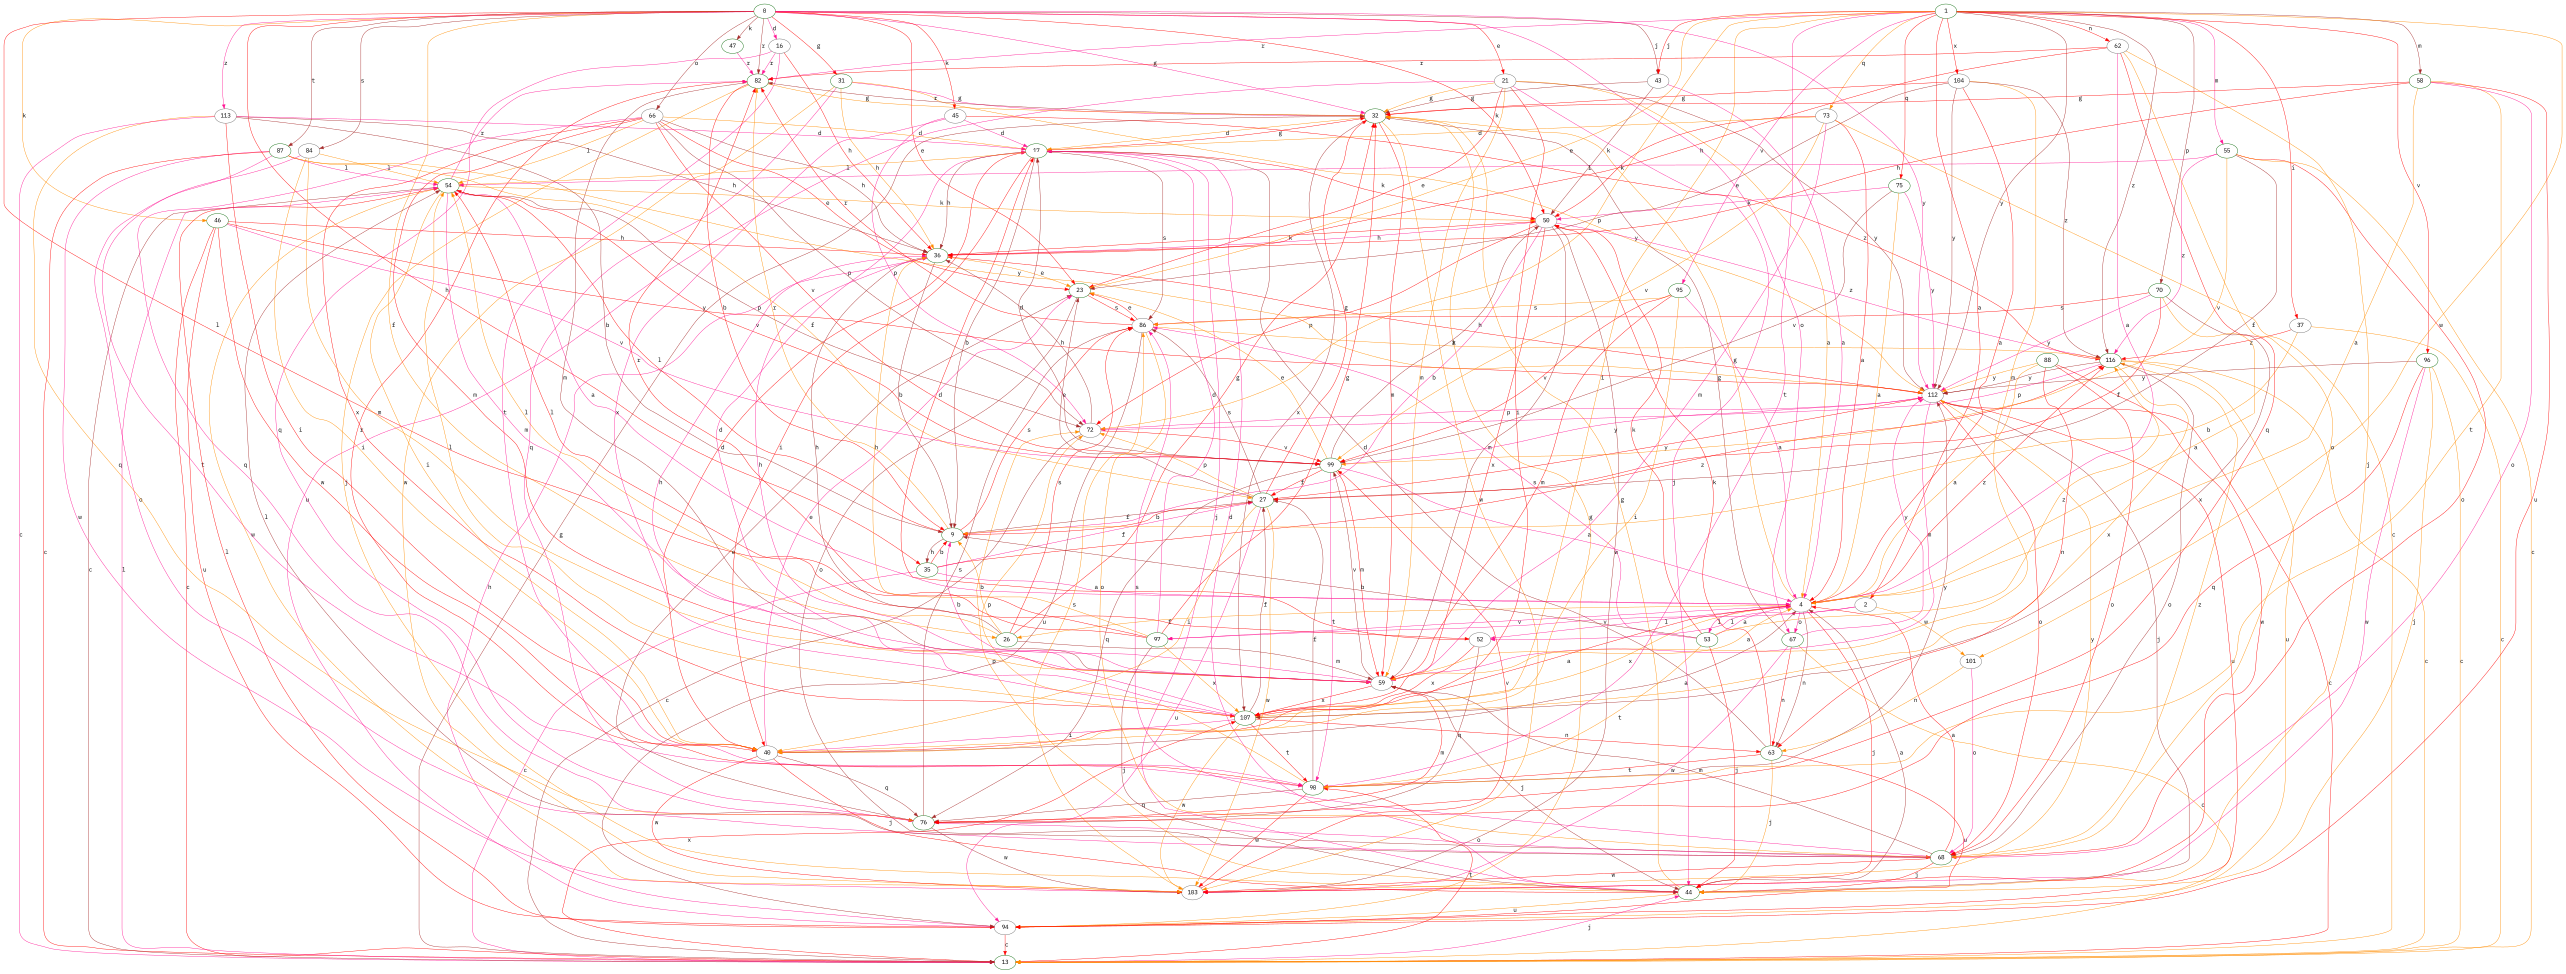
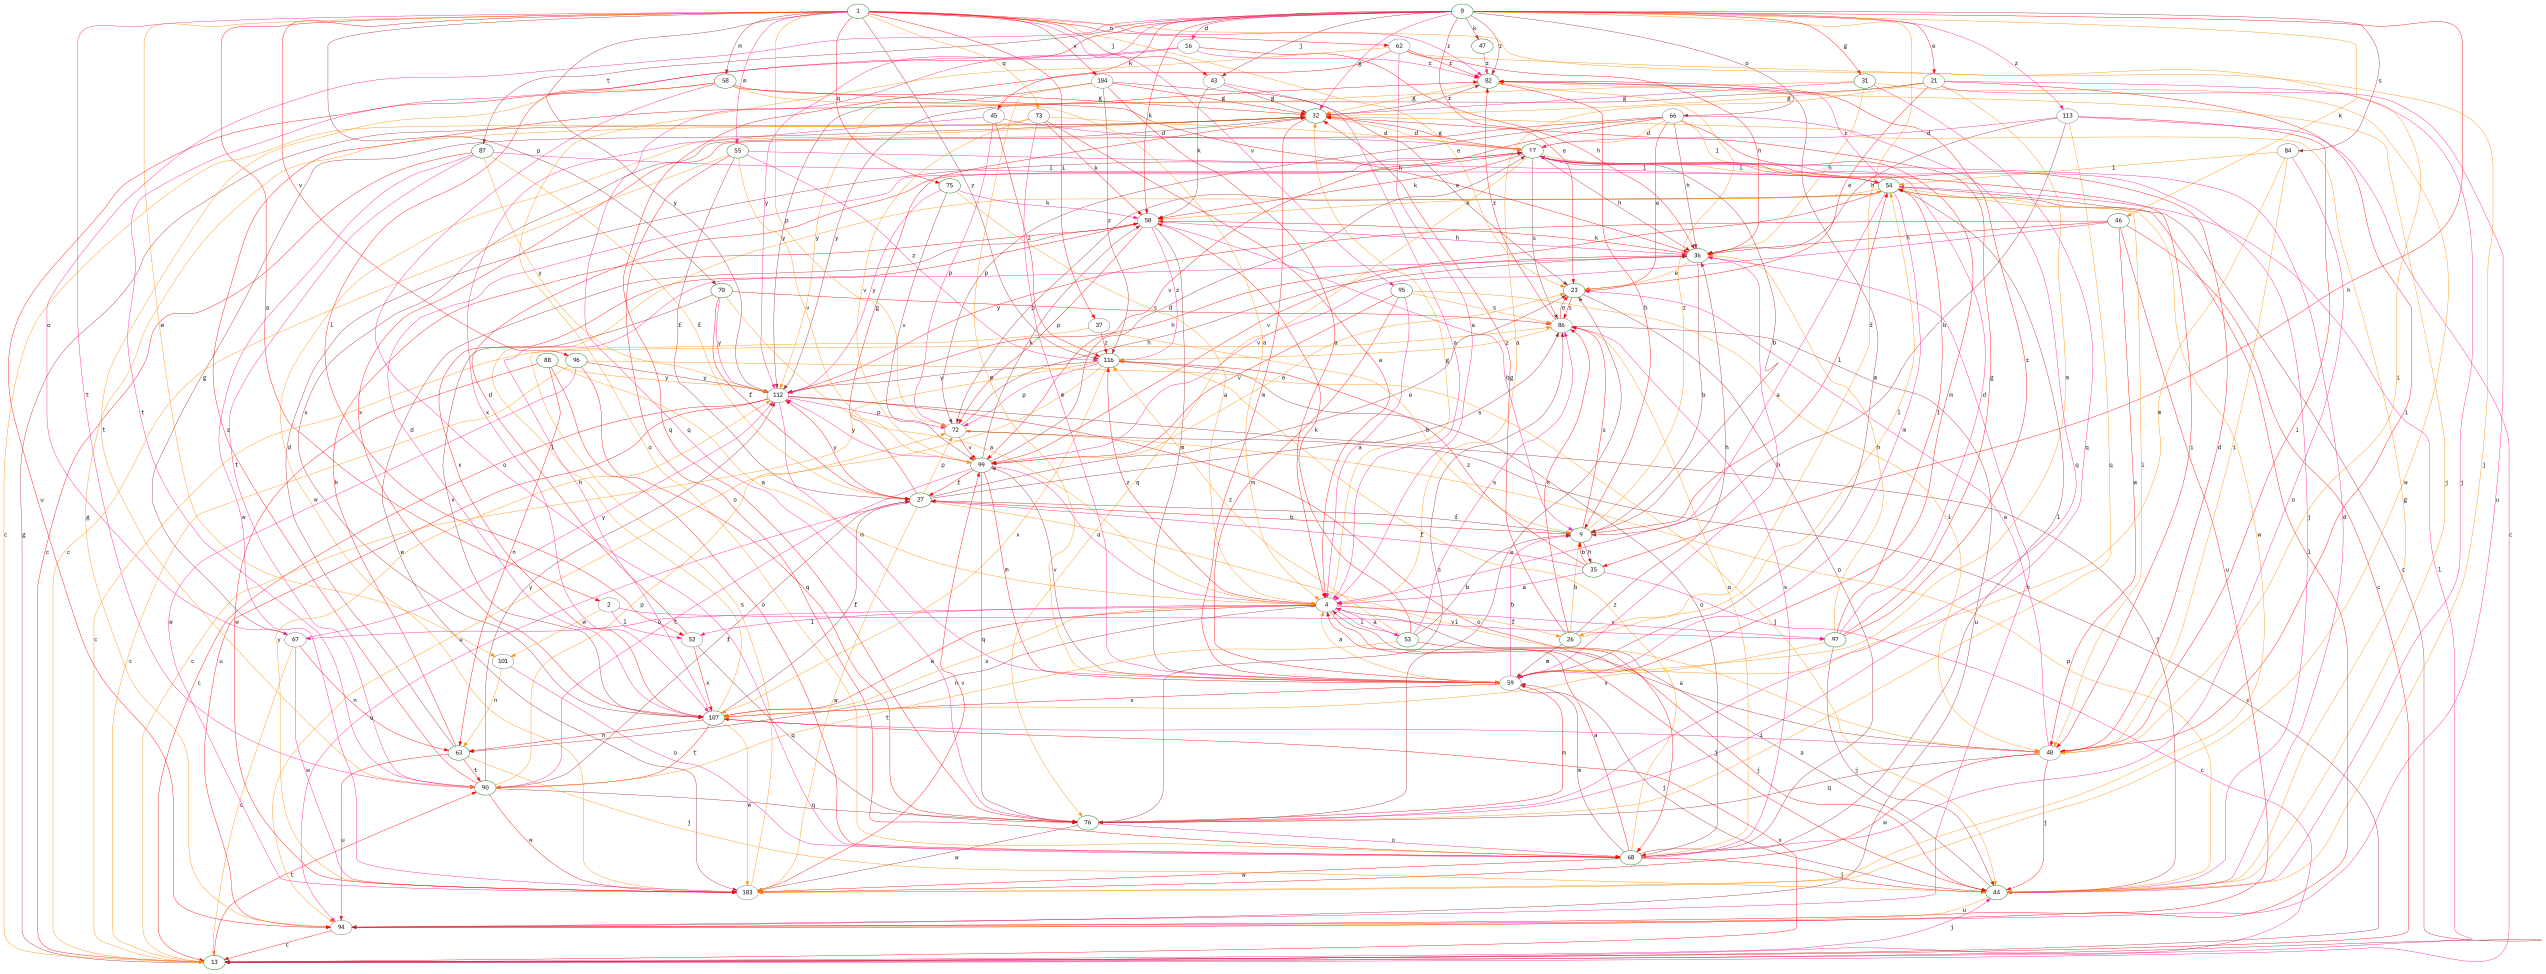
edge "17" -> "76": added, label "q"
node "67": color darkgreen -> gray40
